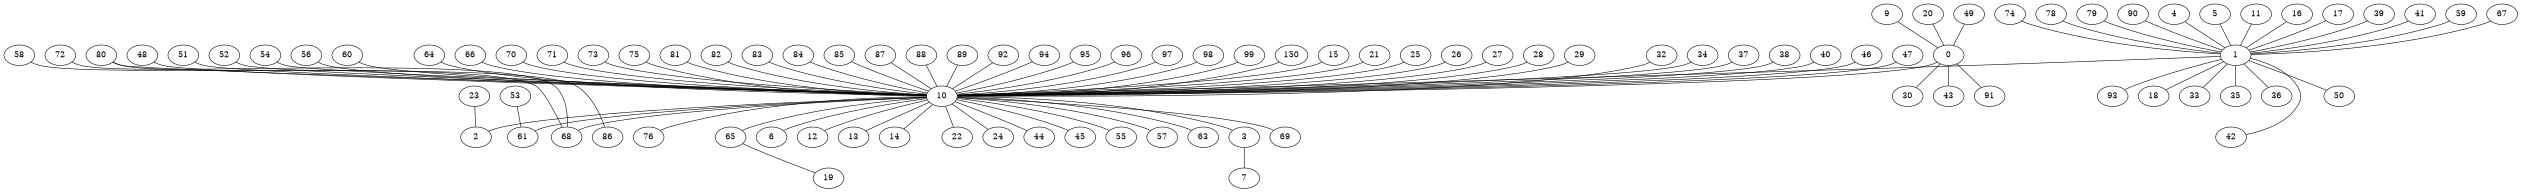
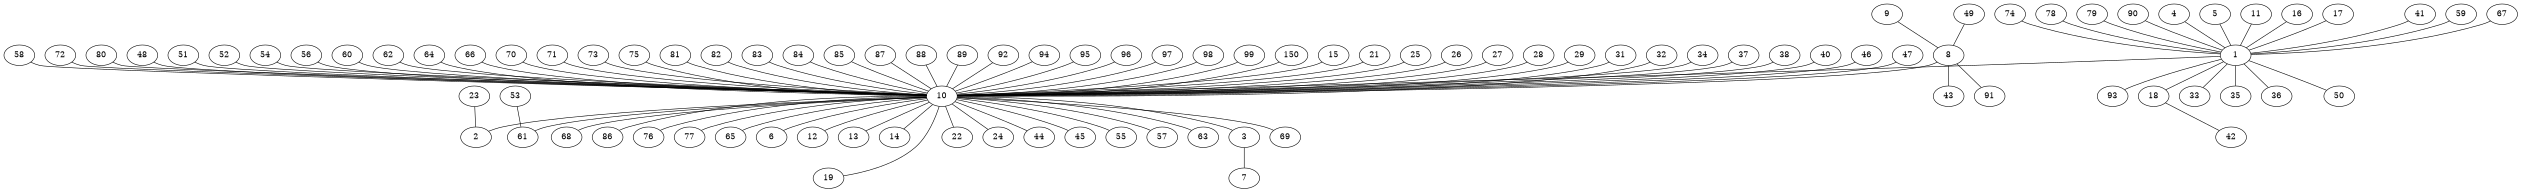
node "20": removed
node "39": removed
node "62": added
node "31": added
node "0": label "0" -> "8"
edge "72" -- "68": now "72" -- "10"
edge "58" -- "68": now "58" -- "10"
edge "80" -- "86": now "10" -- "86"
node "30": removed
edge "1" -- "42": now "18" -- "42"
node "77": added
edge "65" -- "19": now "10" -- "19"
